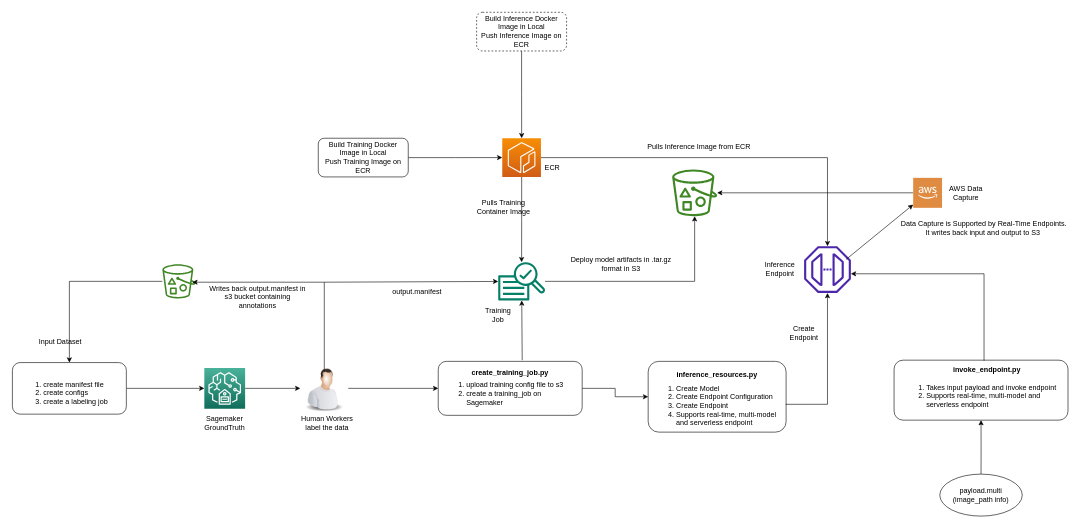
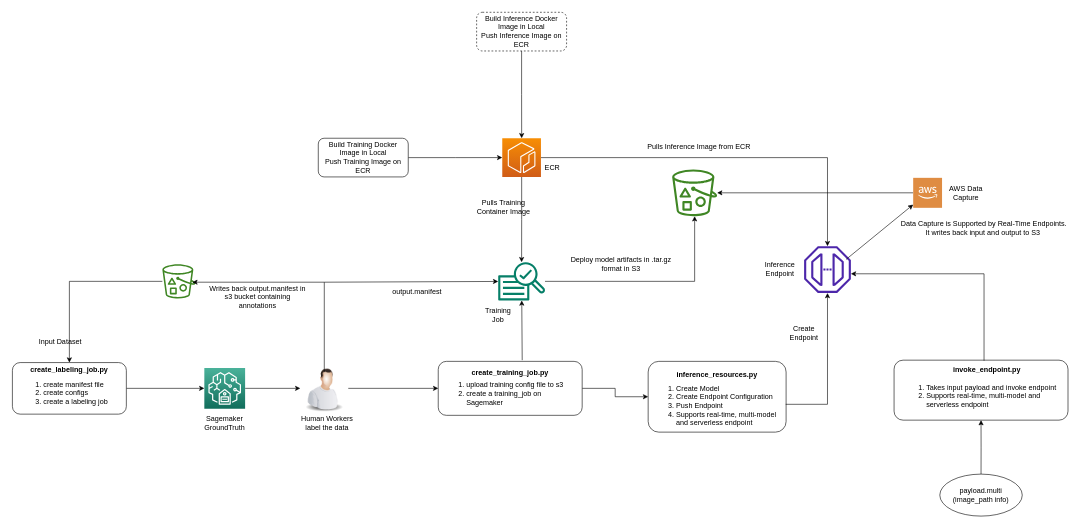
node "create_labeling_job.py": added
node "Create Model Create Endpoint Configuration Create Endpoint Supports real-time, multi-model and serverless endpoint": label "Create Model Create Endpoint Configuration Create Endpoint Supports real-time, multi-model and serverless endpoint" -> "Create Model Create Endpoint Configuration Push Endpoint Supports real-time, multi-model and serverless endpoint"
